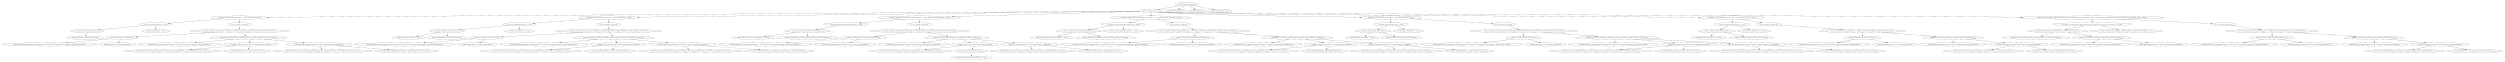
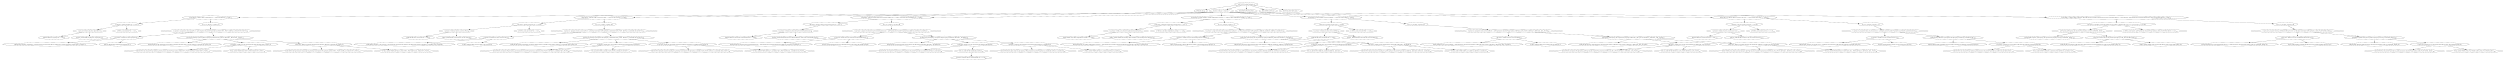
node "(PARAM,this)": added
node "(IDENTIFIER,this,registryPort == null)": added
